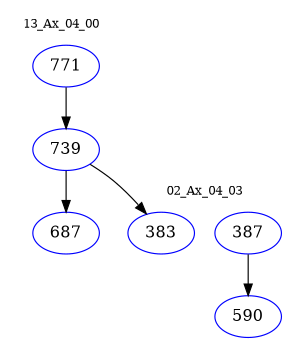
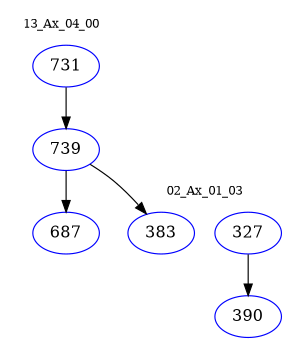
node "771": label "771" -> "731"
cluster "02_Ax_04_03": label "02_Ax_04_03" -> "02_Ax_01_03"
node "387": label "387" -> "327"
node "590": label "590" -> "390"
